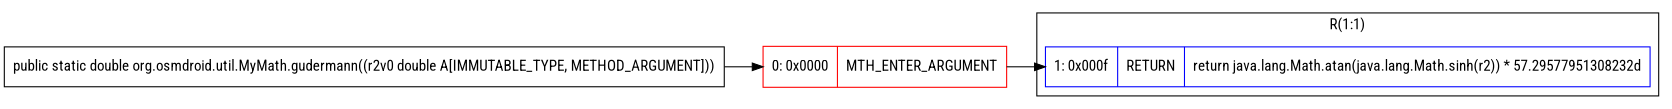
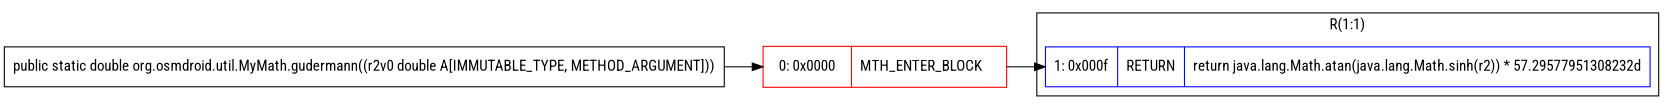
node "0: 0x0000": text "MTH_ENTER_ARGUMENT" -> "MTH_ENTER_BLOCK"
